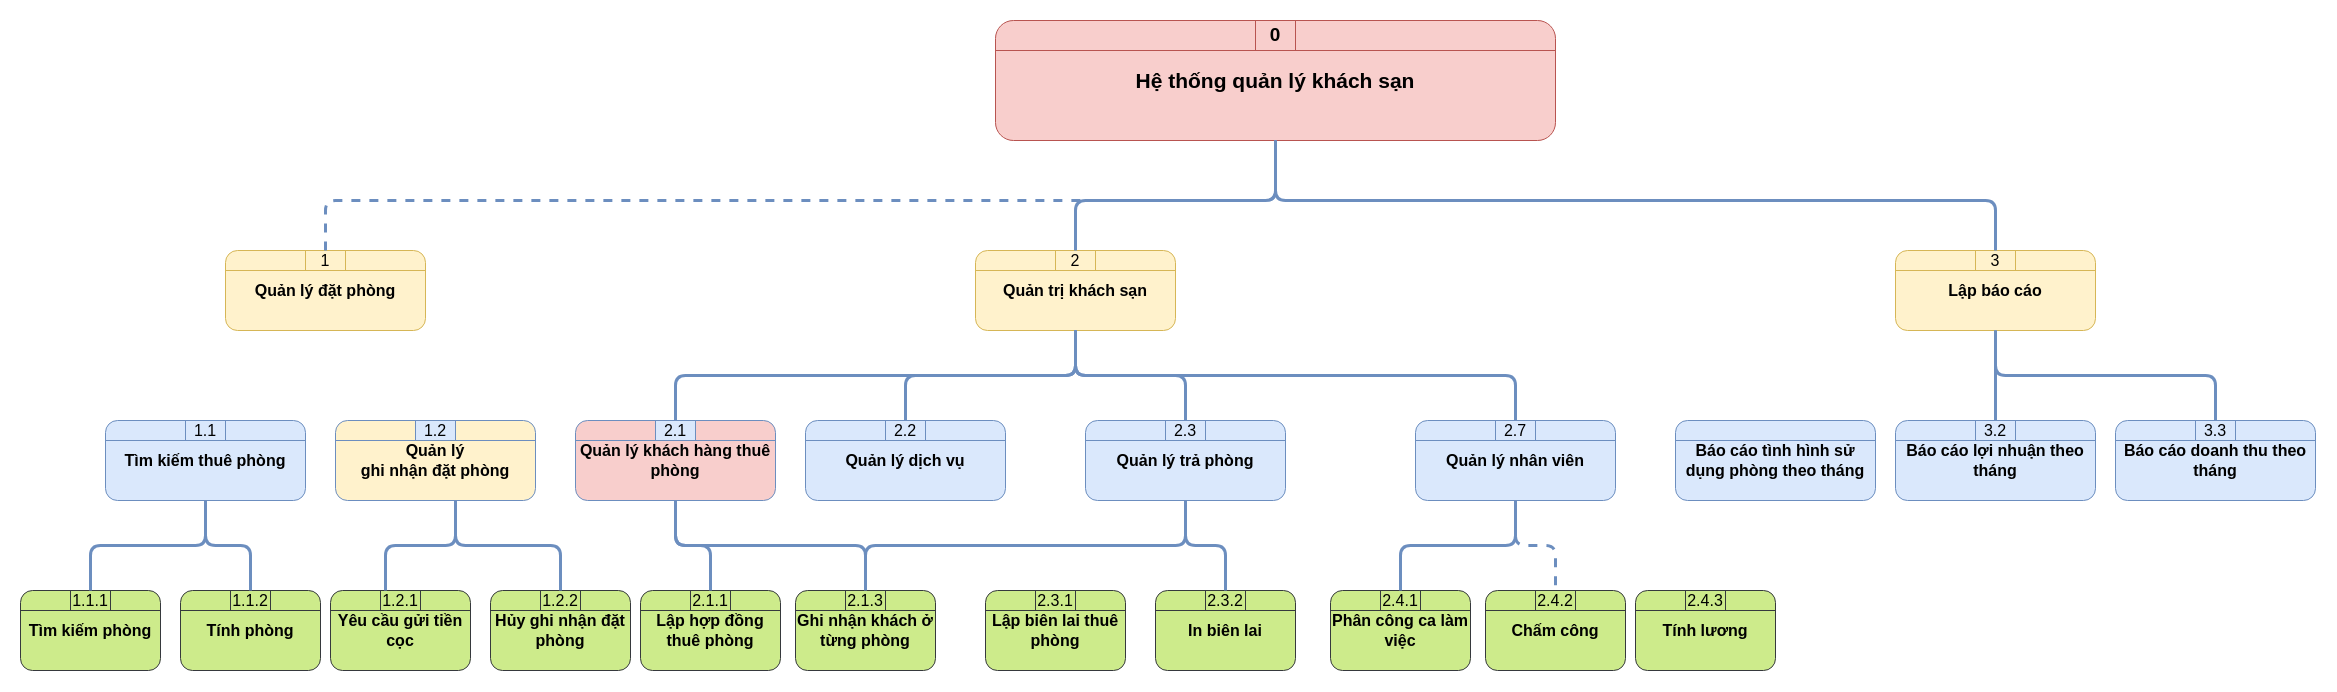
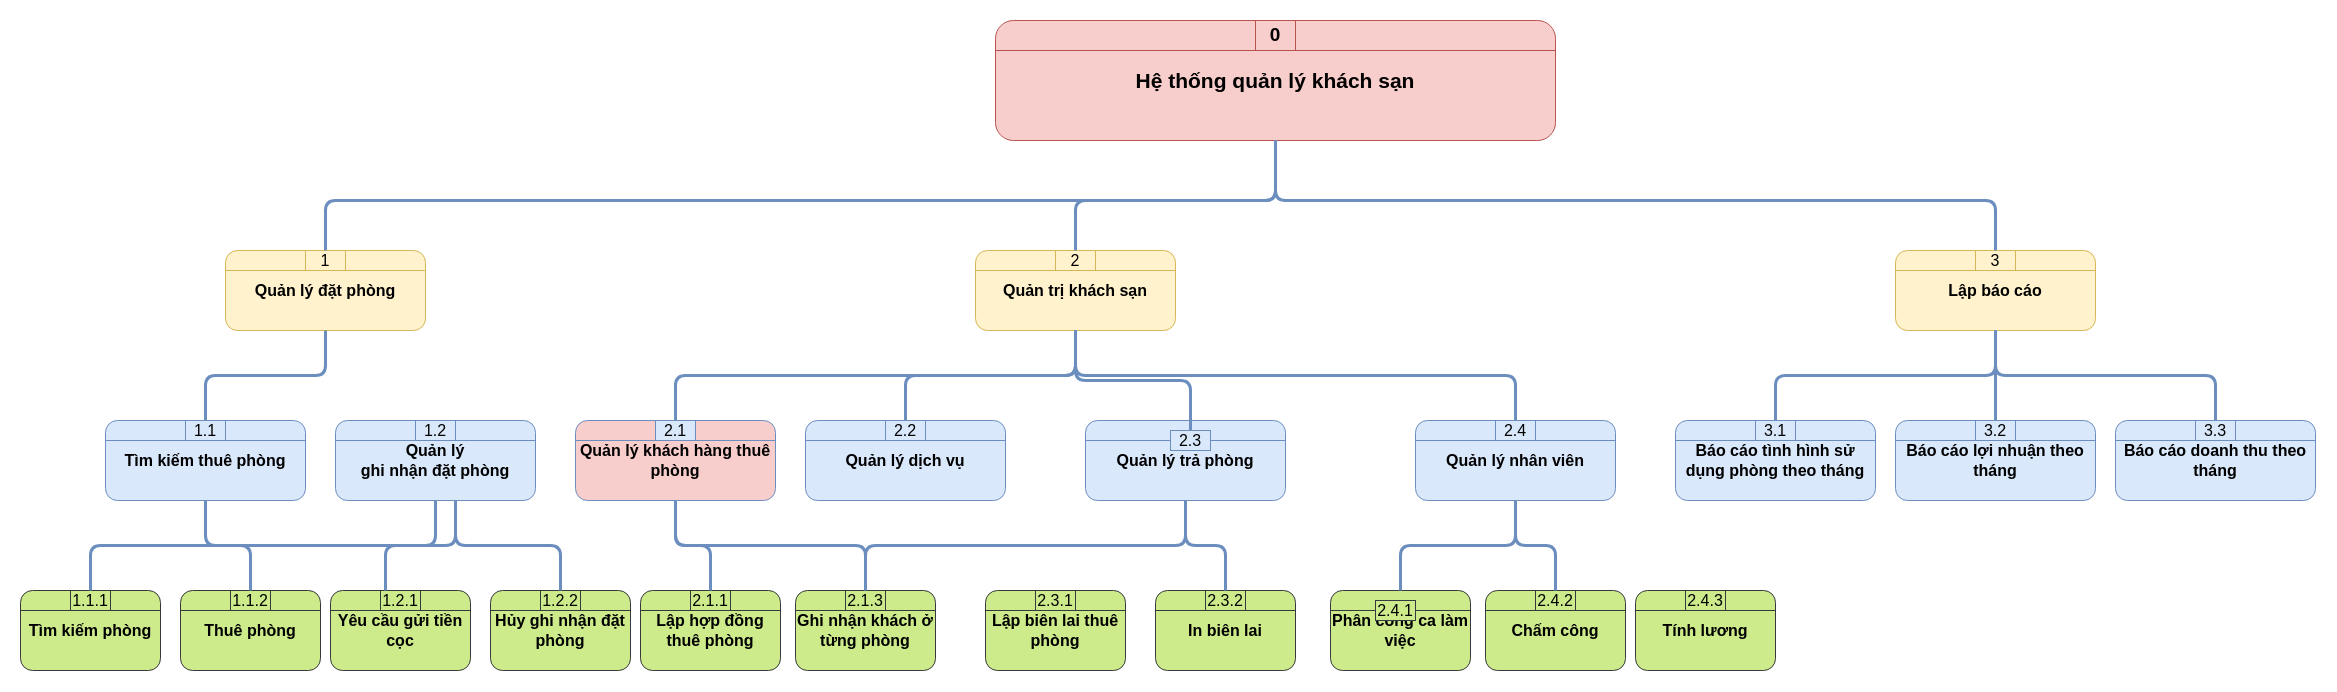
edge "Hệ thống quản lý khách sạn" -- "1": style dashed -> solid
edge "Quản lý đặt phòng" -- "1.1": added
edge "Lập báo cáo" -- "3.1": added
node "2.3": moved (1186, 431) -> (1191, 441)
node "2.7": label "2.7" -> "2.4"
node "3.1": added
node "Quản lýghi nhận đặt phòng": fillcolor #fff2cc -> #dae8fc
edge "Tìm kiếm thuê phòng" -- "1.1.1": now "Quản lýghi nhận đặt phòng" -- "1.1.1"
edge "Quản lý nhân viên" -- "2.4.2": style dashed -> solid
node "2.4.1": moved (1401, 601) -> (1396, 611)
node "Tính phòng": label "Tính phòng" -> "Thuê phòng"
